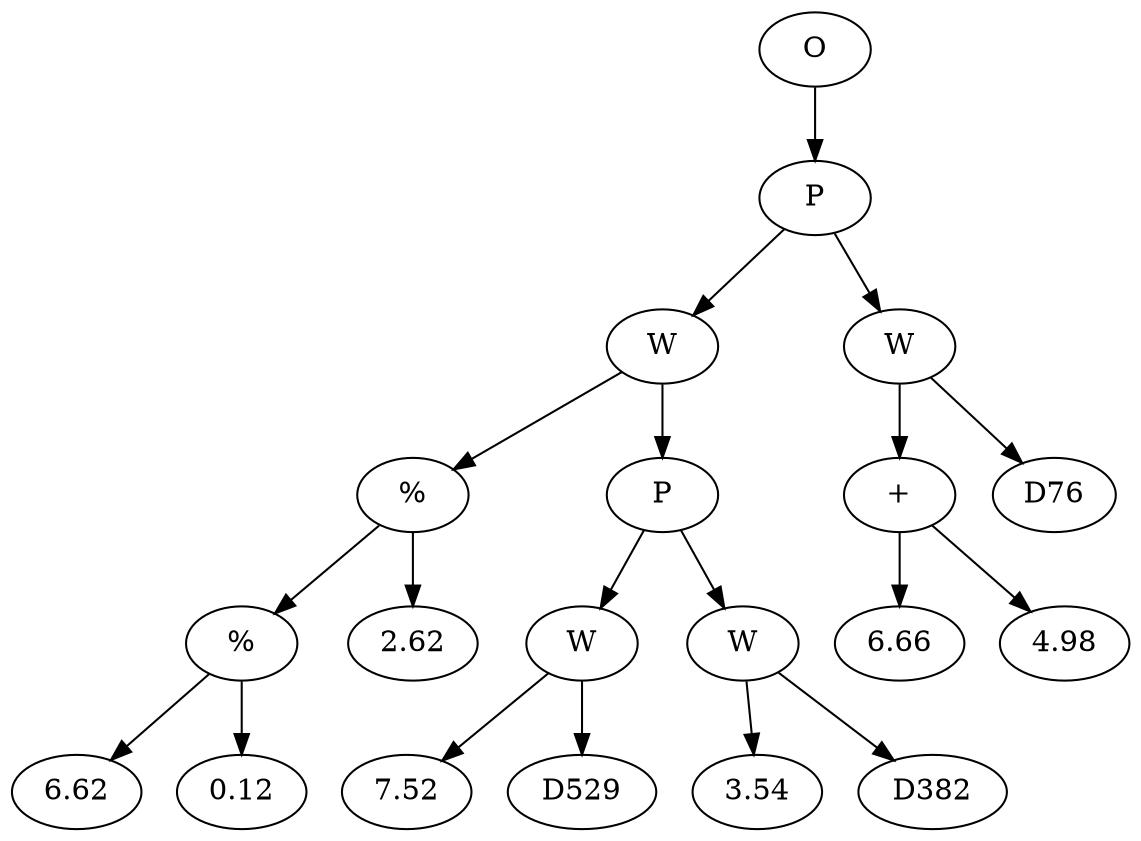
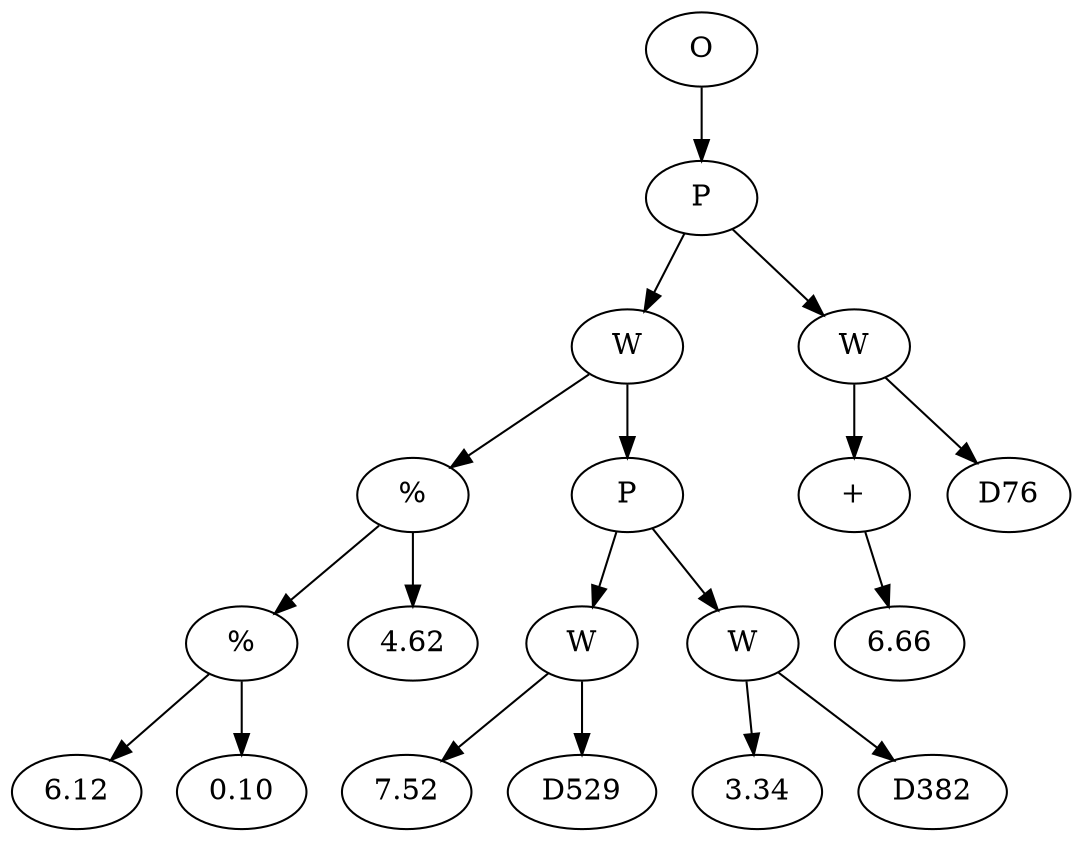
node "2.62": label "2.62" -> "4.62"
node "4.98": removed
node "6.62": label "6.62" -> "6.12"
node "0.12": label "0.12" -> "0.10"
node "3.54": label "3.54" -> "3.34"
